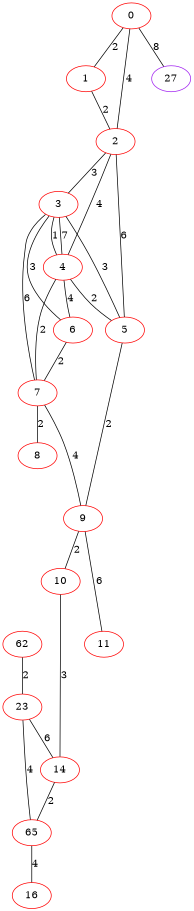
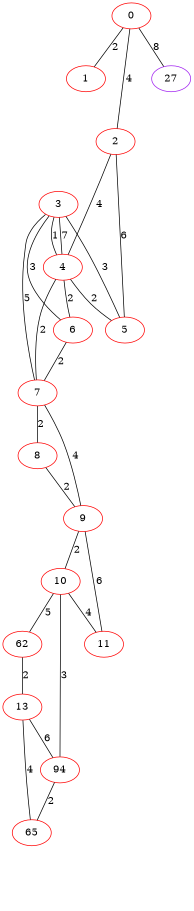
edge "1" -- "2": removed, label "2"
edge "2" -- "3": removed, label "3"
edge "3" -- "7": label "6" -> "5"
edge "4" -- "6": label "4" -> "2"
edge "5" -- "9": now "8" -- "9"
edge "10" -- "62": added, label "5"
edge "10" -- "11": added, label "4"
node "23": label "23" -> "13"
node "14": label "14" -> "94"
node "16": removed
